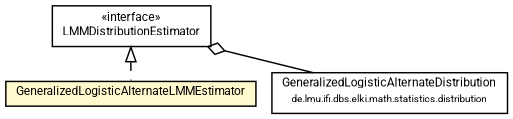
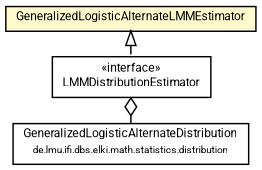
edge "GeneralizedLogisticAlternateLMMEstimator" -> "LMMDistributionEstimator": reversed
